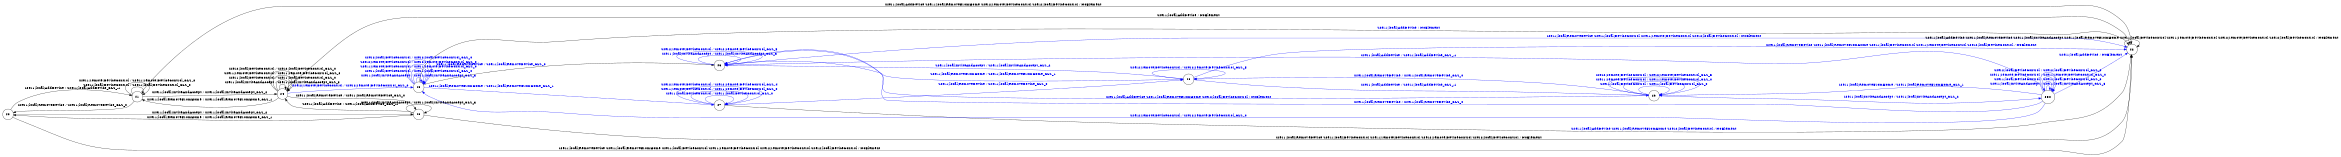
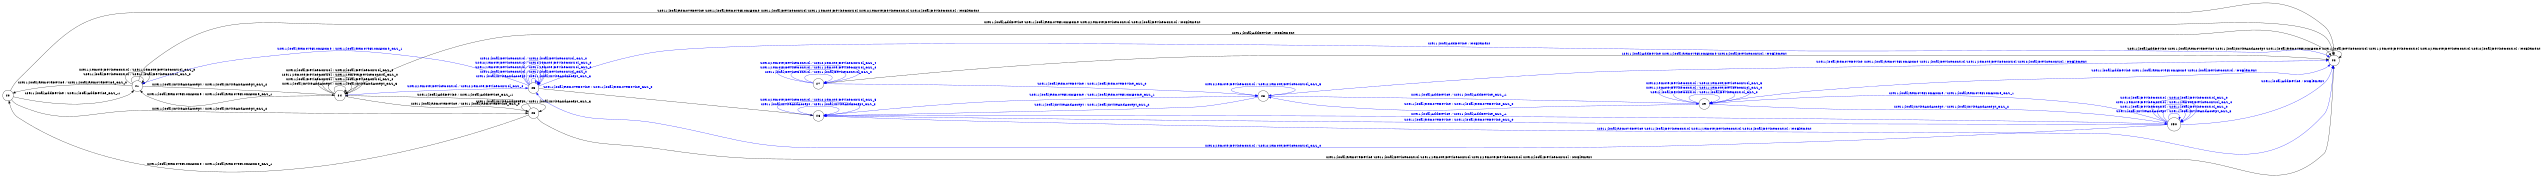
edge "s5" -> "s2": color black -> blue
edge "s5" -> "s7": now "s5" -> "s1"
edge "s9" -> "s6": now "s9" -> "s2"
